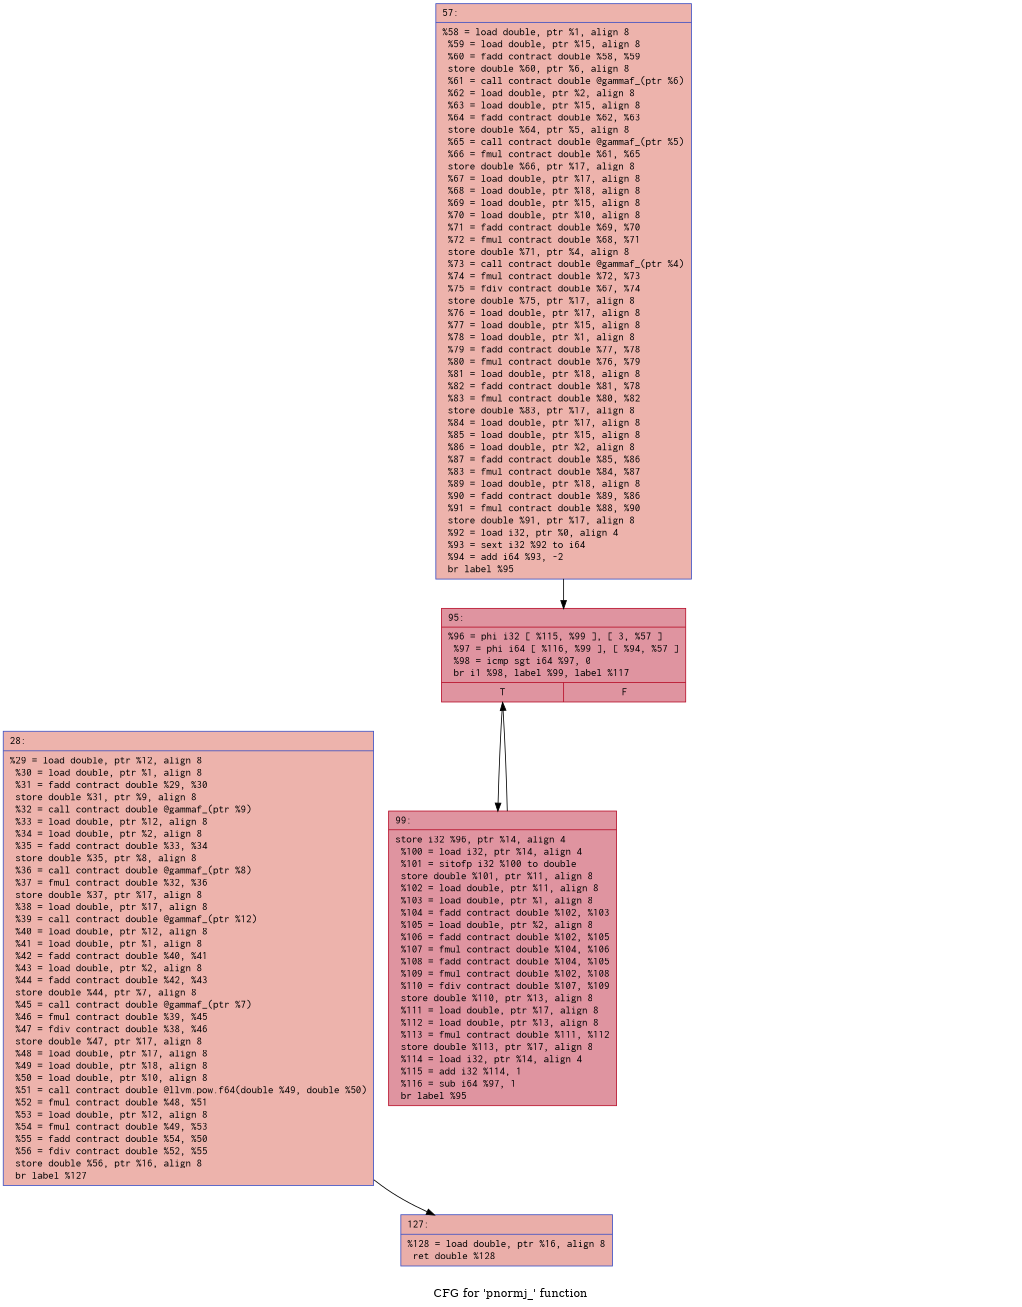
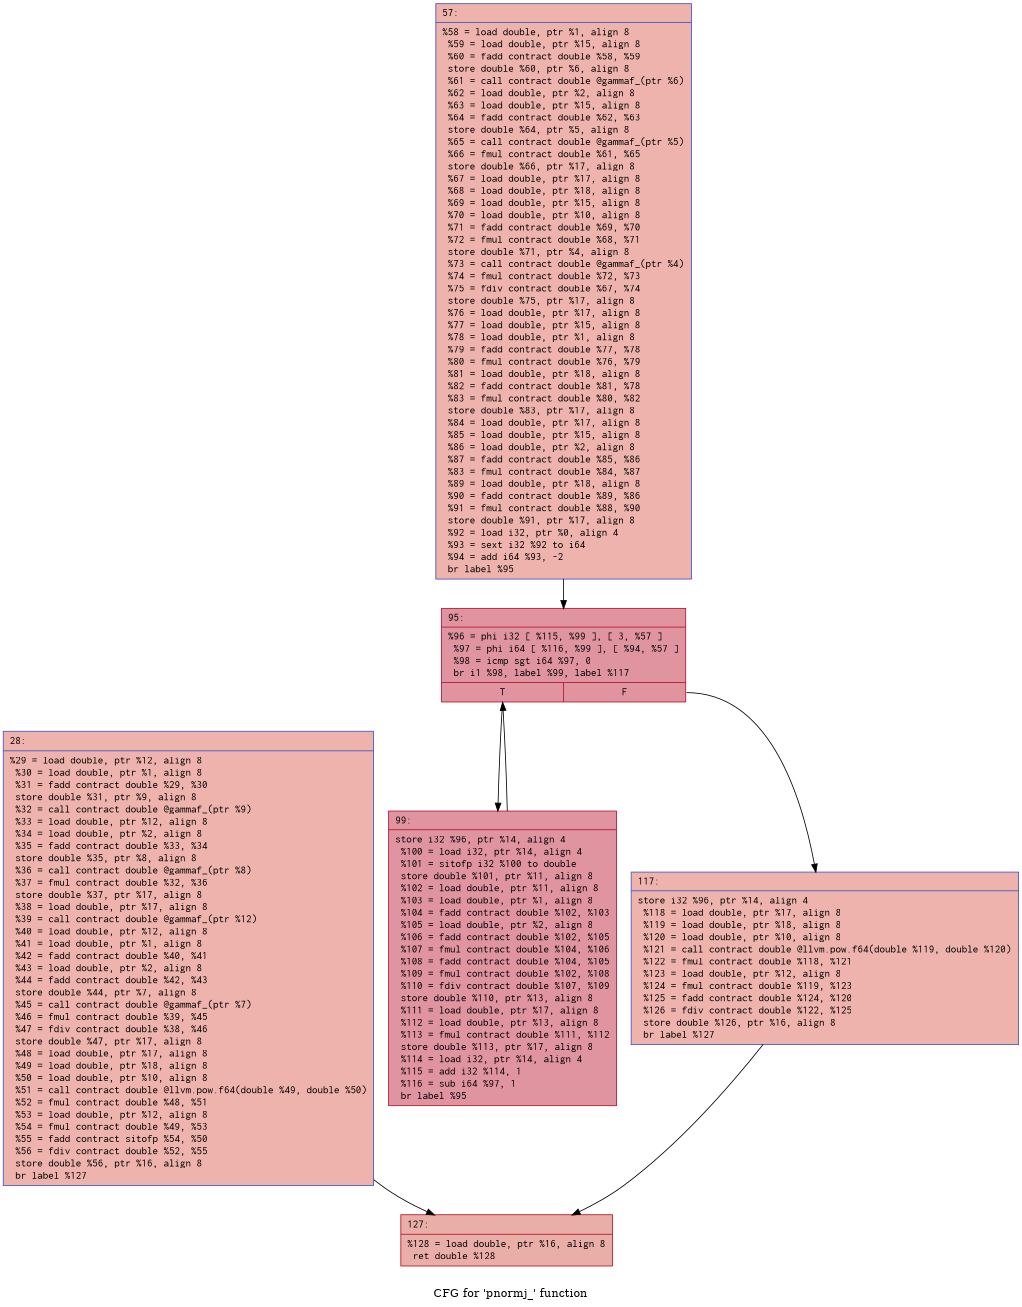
node "117:": added
node "28:": text "%55 = fadd contract double %54, %50" -> "%55 = fadd contract sitofp %54, %50"
node "127:": color #3d50c3ff -> #b70d28ff
